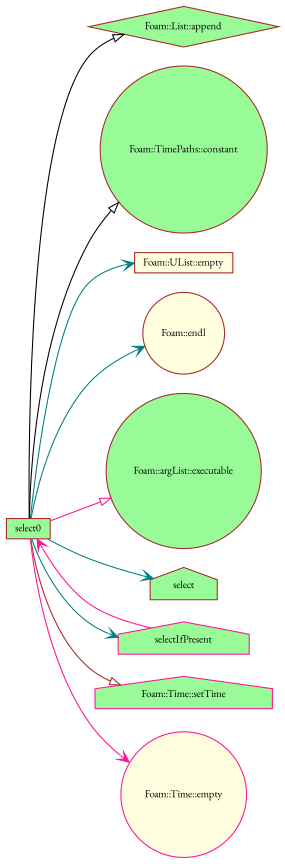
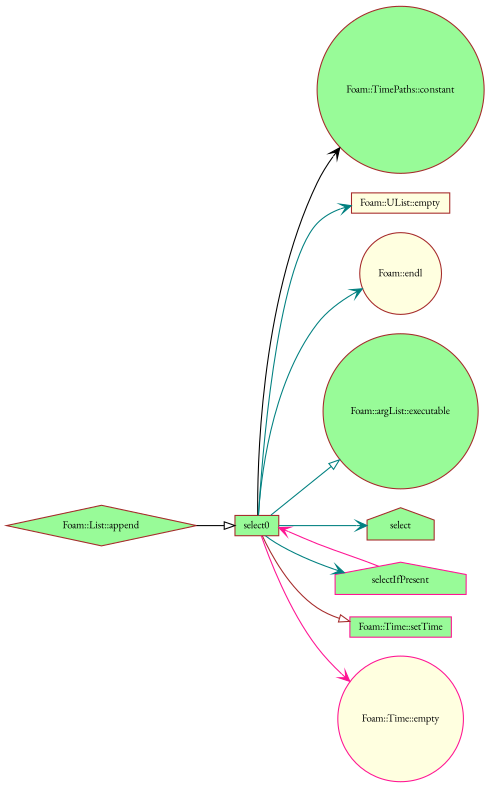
edge "select0" -> "Foam::List::append": reversed
edge "select0" -> "Foam::TimePaths::constant": arrowhead onormal -> vee
edge "select0" -> "Foam::argList::executable": color deeppink -> teal
node "Foam::Time::setTime": shape house -> box
